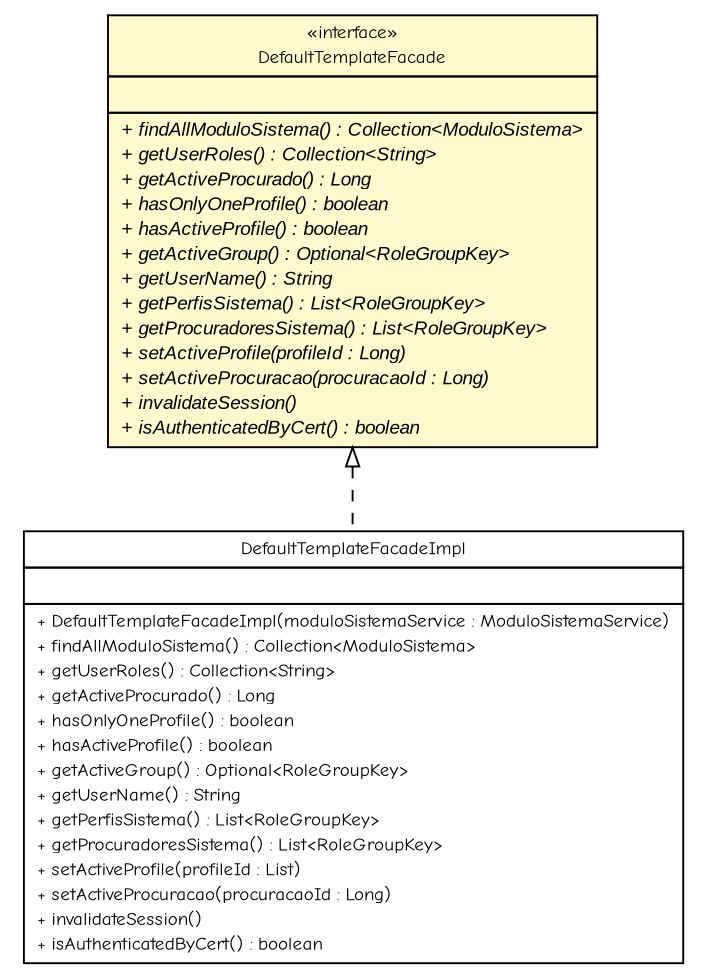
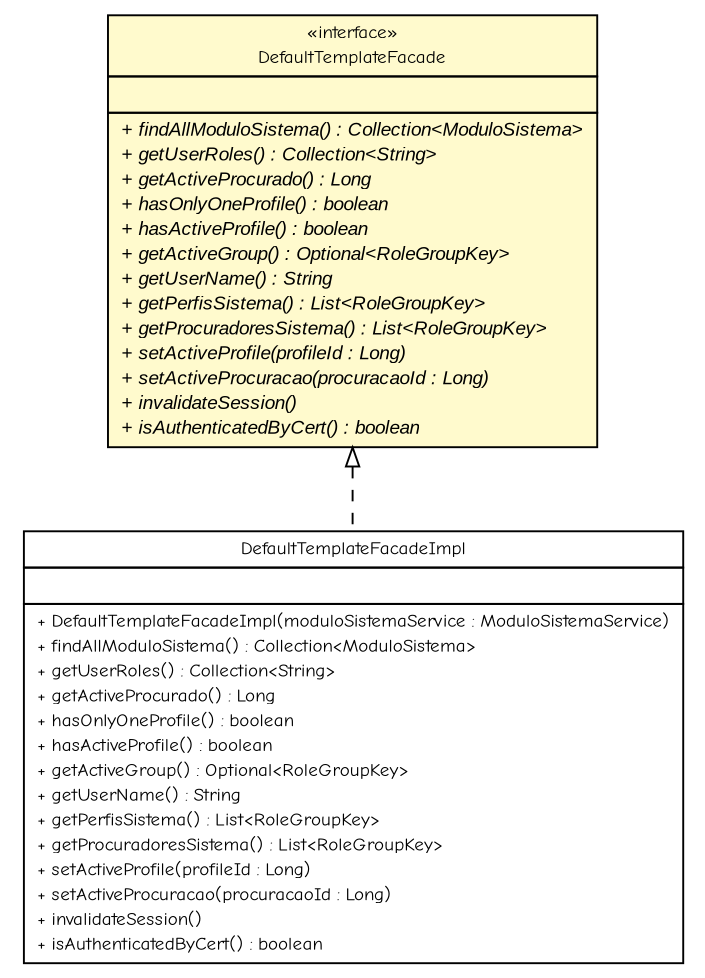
node "DefaultTemplateFacadeImpl": text "+ setActiveProfile(profileId : List)" -> "+ setActiveProfile(profileId : Long)"
